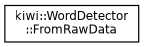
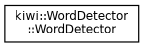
node "kiwi::WordDetector ::FromRawData": label "kiwi::WordDetector ::FromRawData" -> "kiwi::WordDetector ::WordDetector"
